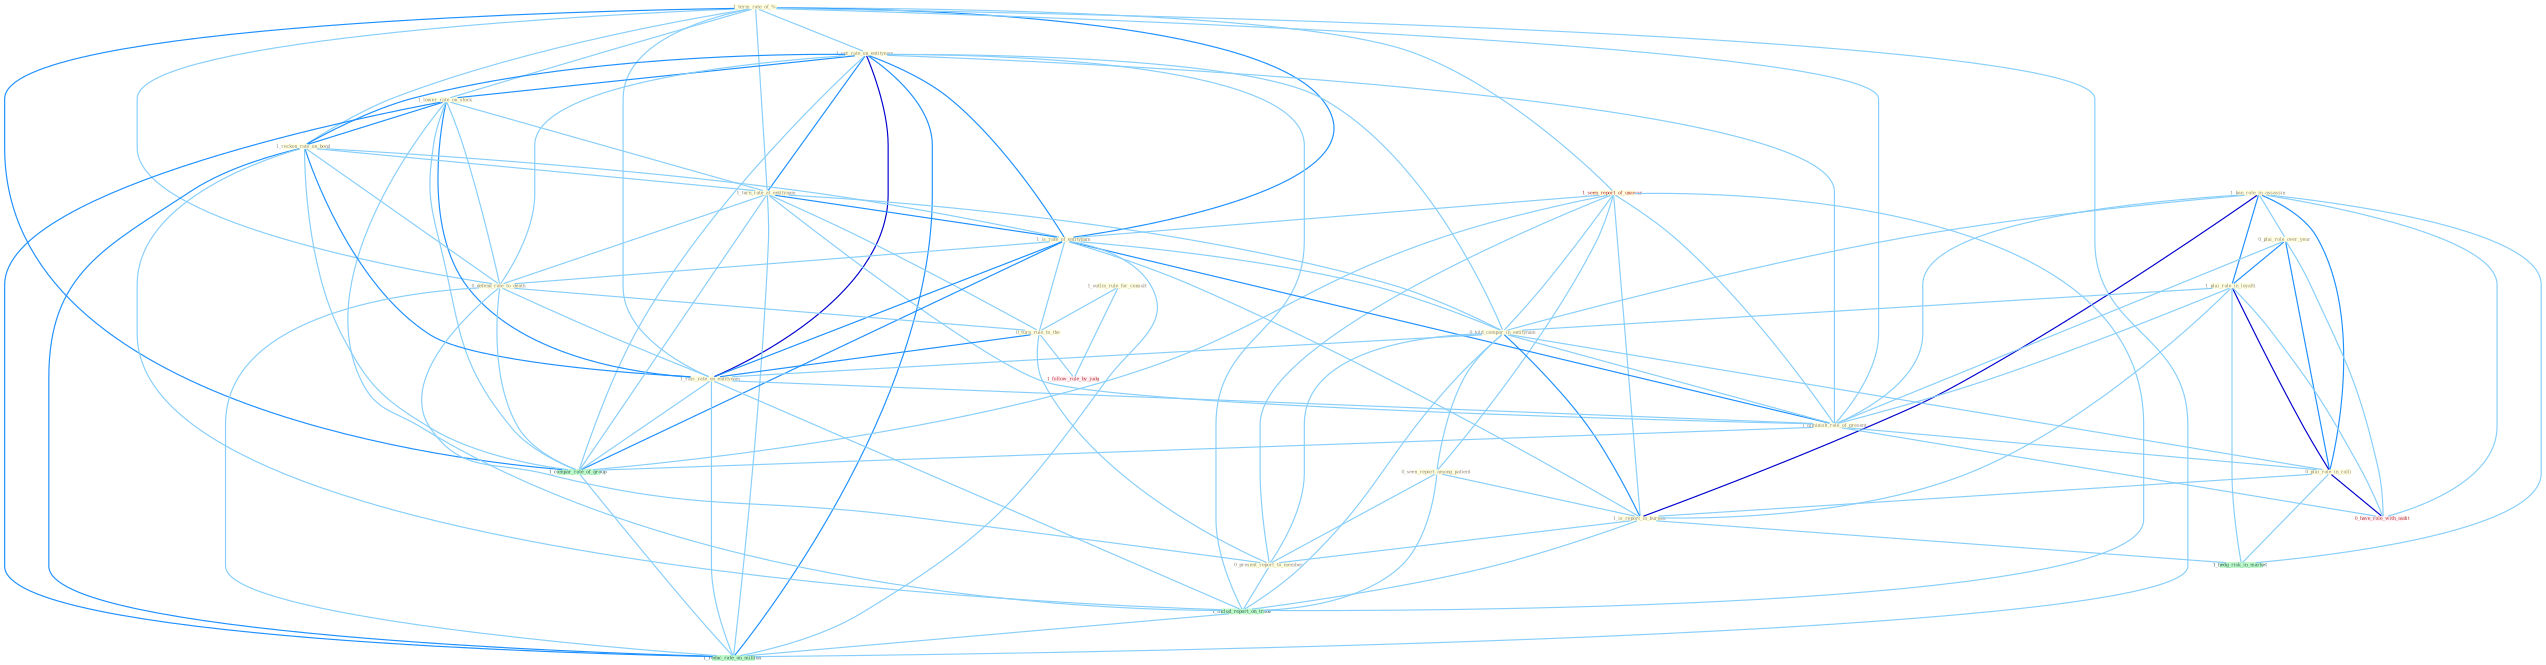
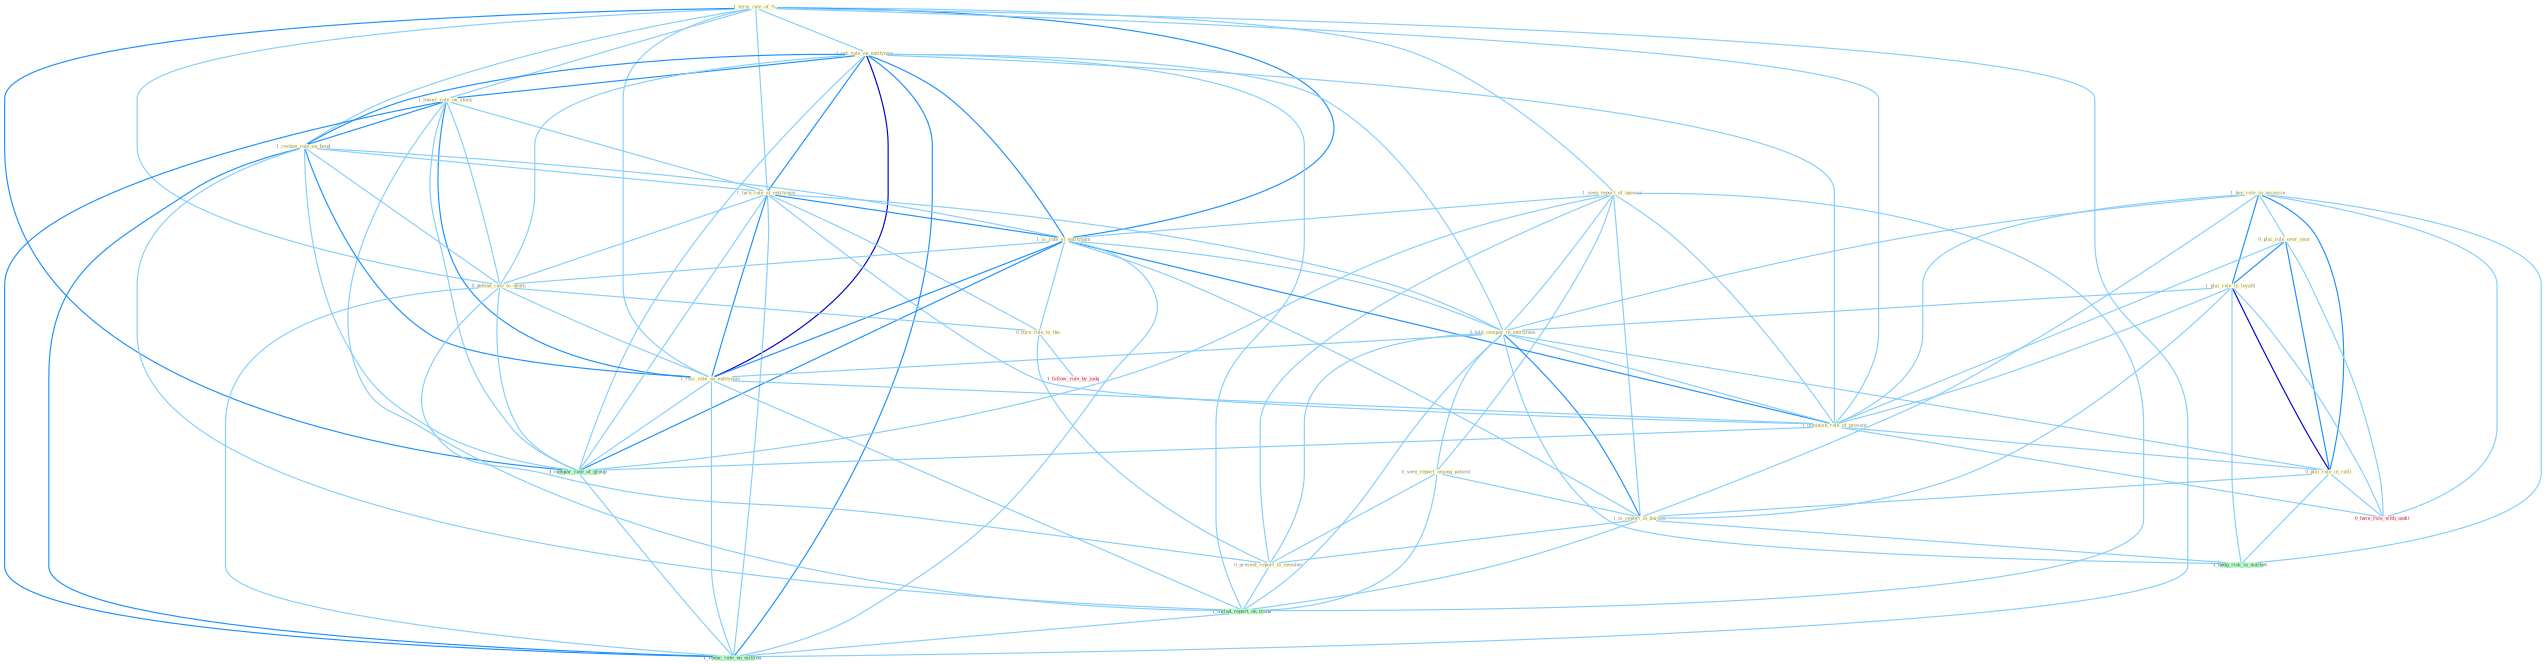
node "1_seen_report_of_unawar": fontcolor #b22222 -> #8b7d6b
node "1_outlin_rule_for_consult": removed
edge "0_turn_rule_to_the" -- "1_rais_rate_on_entitynam": now "1_turn_rate_at_entitynam" -- "1_rais_rate_on_entitynam"
edge "1_ban_role_in_assassin" -- "1_is_report_in_bureau": color #0000cd -> #87cefa
edge "0_plai_role_in_ralli" -- "0_have_role_with_audit": color #0000cd -> #87cefa
edge "0_told_compar_in_entitynam" -- "1_hedg_risk_in_market": added
